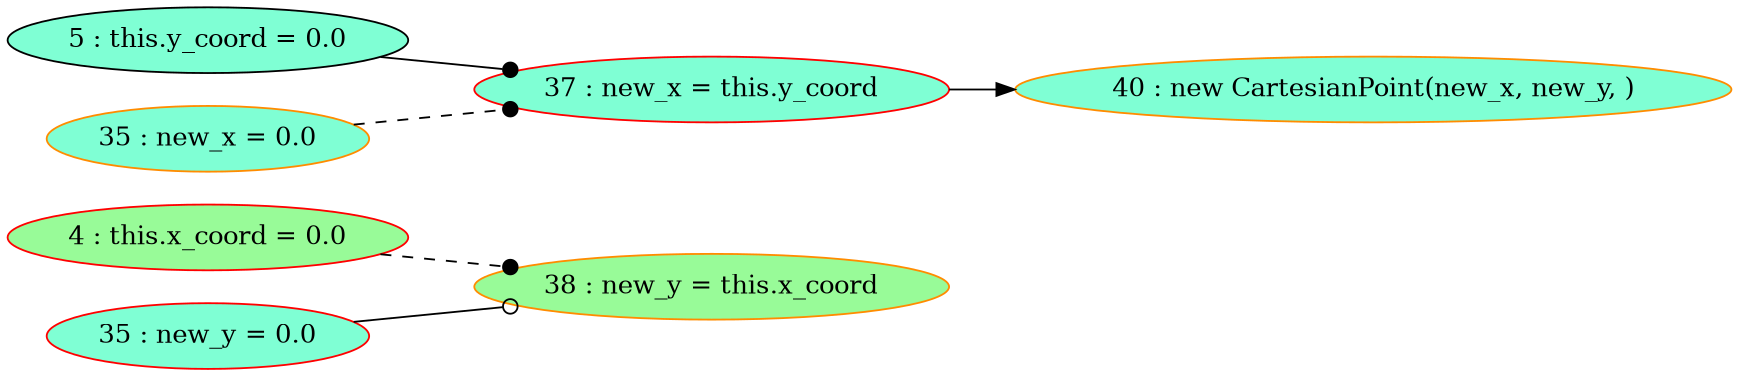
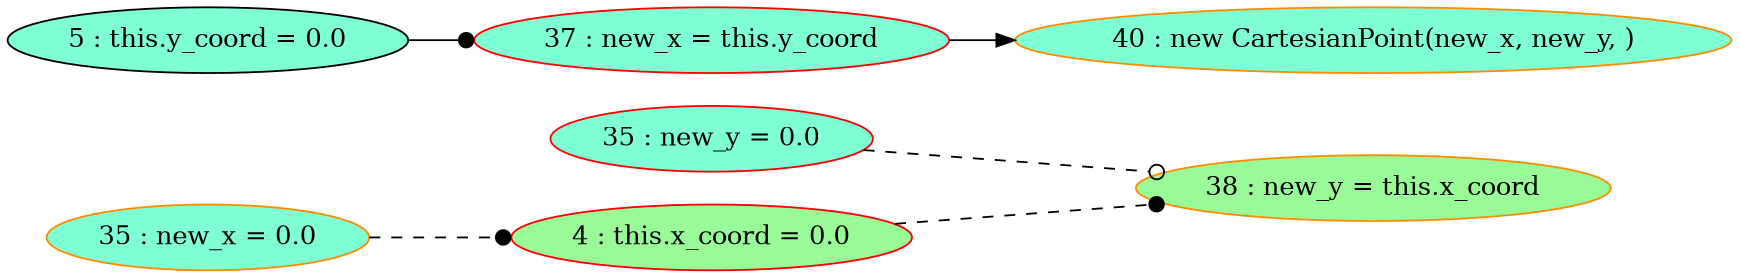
edge "35 : new_x = 0.0" -> "37 : new_x = this.y_coord": now "35 : new_x = 0.0" -> "4 : this.x_coord = 0.0"
edge "35 : new_y = 0.0" -> "38 : new_y = this.x_coord": style solid -> dashed
